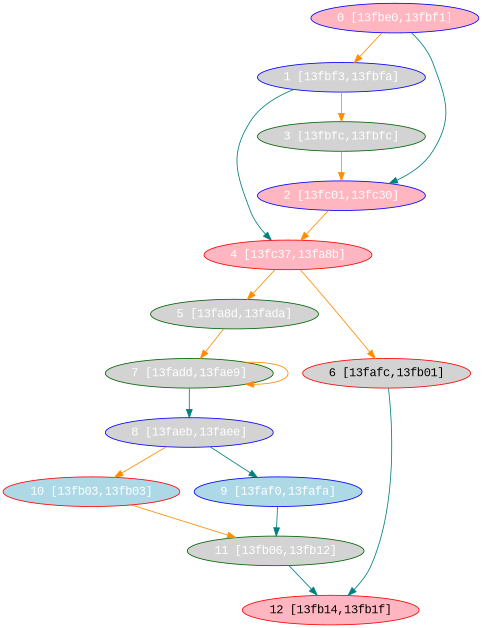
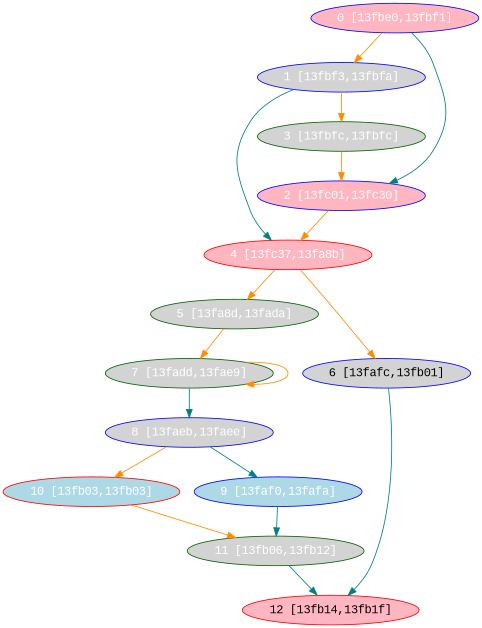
node "6 [13fafc,13fb01]": color red -> blue
